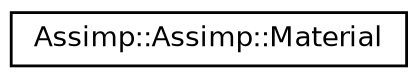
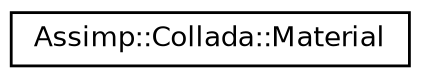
node "Assimp::Assimp::Material": label "Assimp::Assimp::Material" -> "Assimp::Collada::Material"
